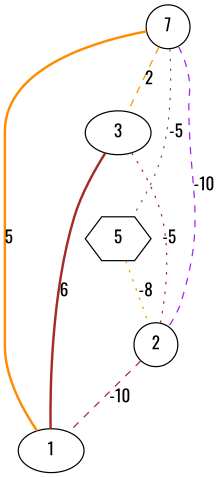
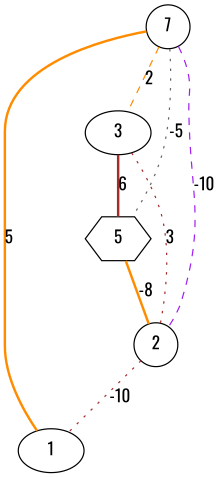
edge "3" -- "2": label "-5" -> "3"
edge "3" -- "1": now "3" -- "5"
edge "5" -- "2": style dotted -> bold
edge "2" -- "1": style dashed -> dotted
